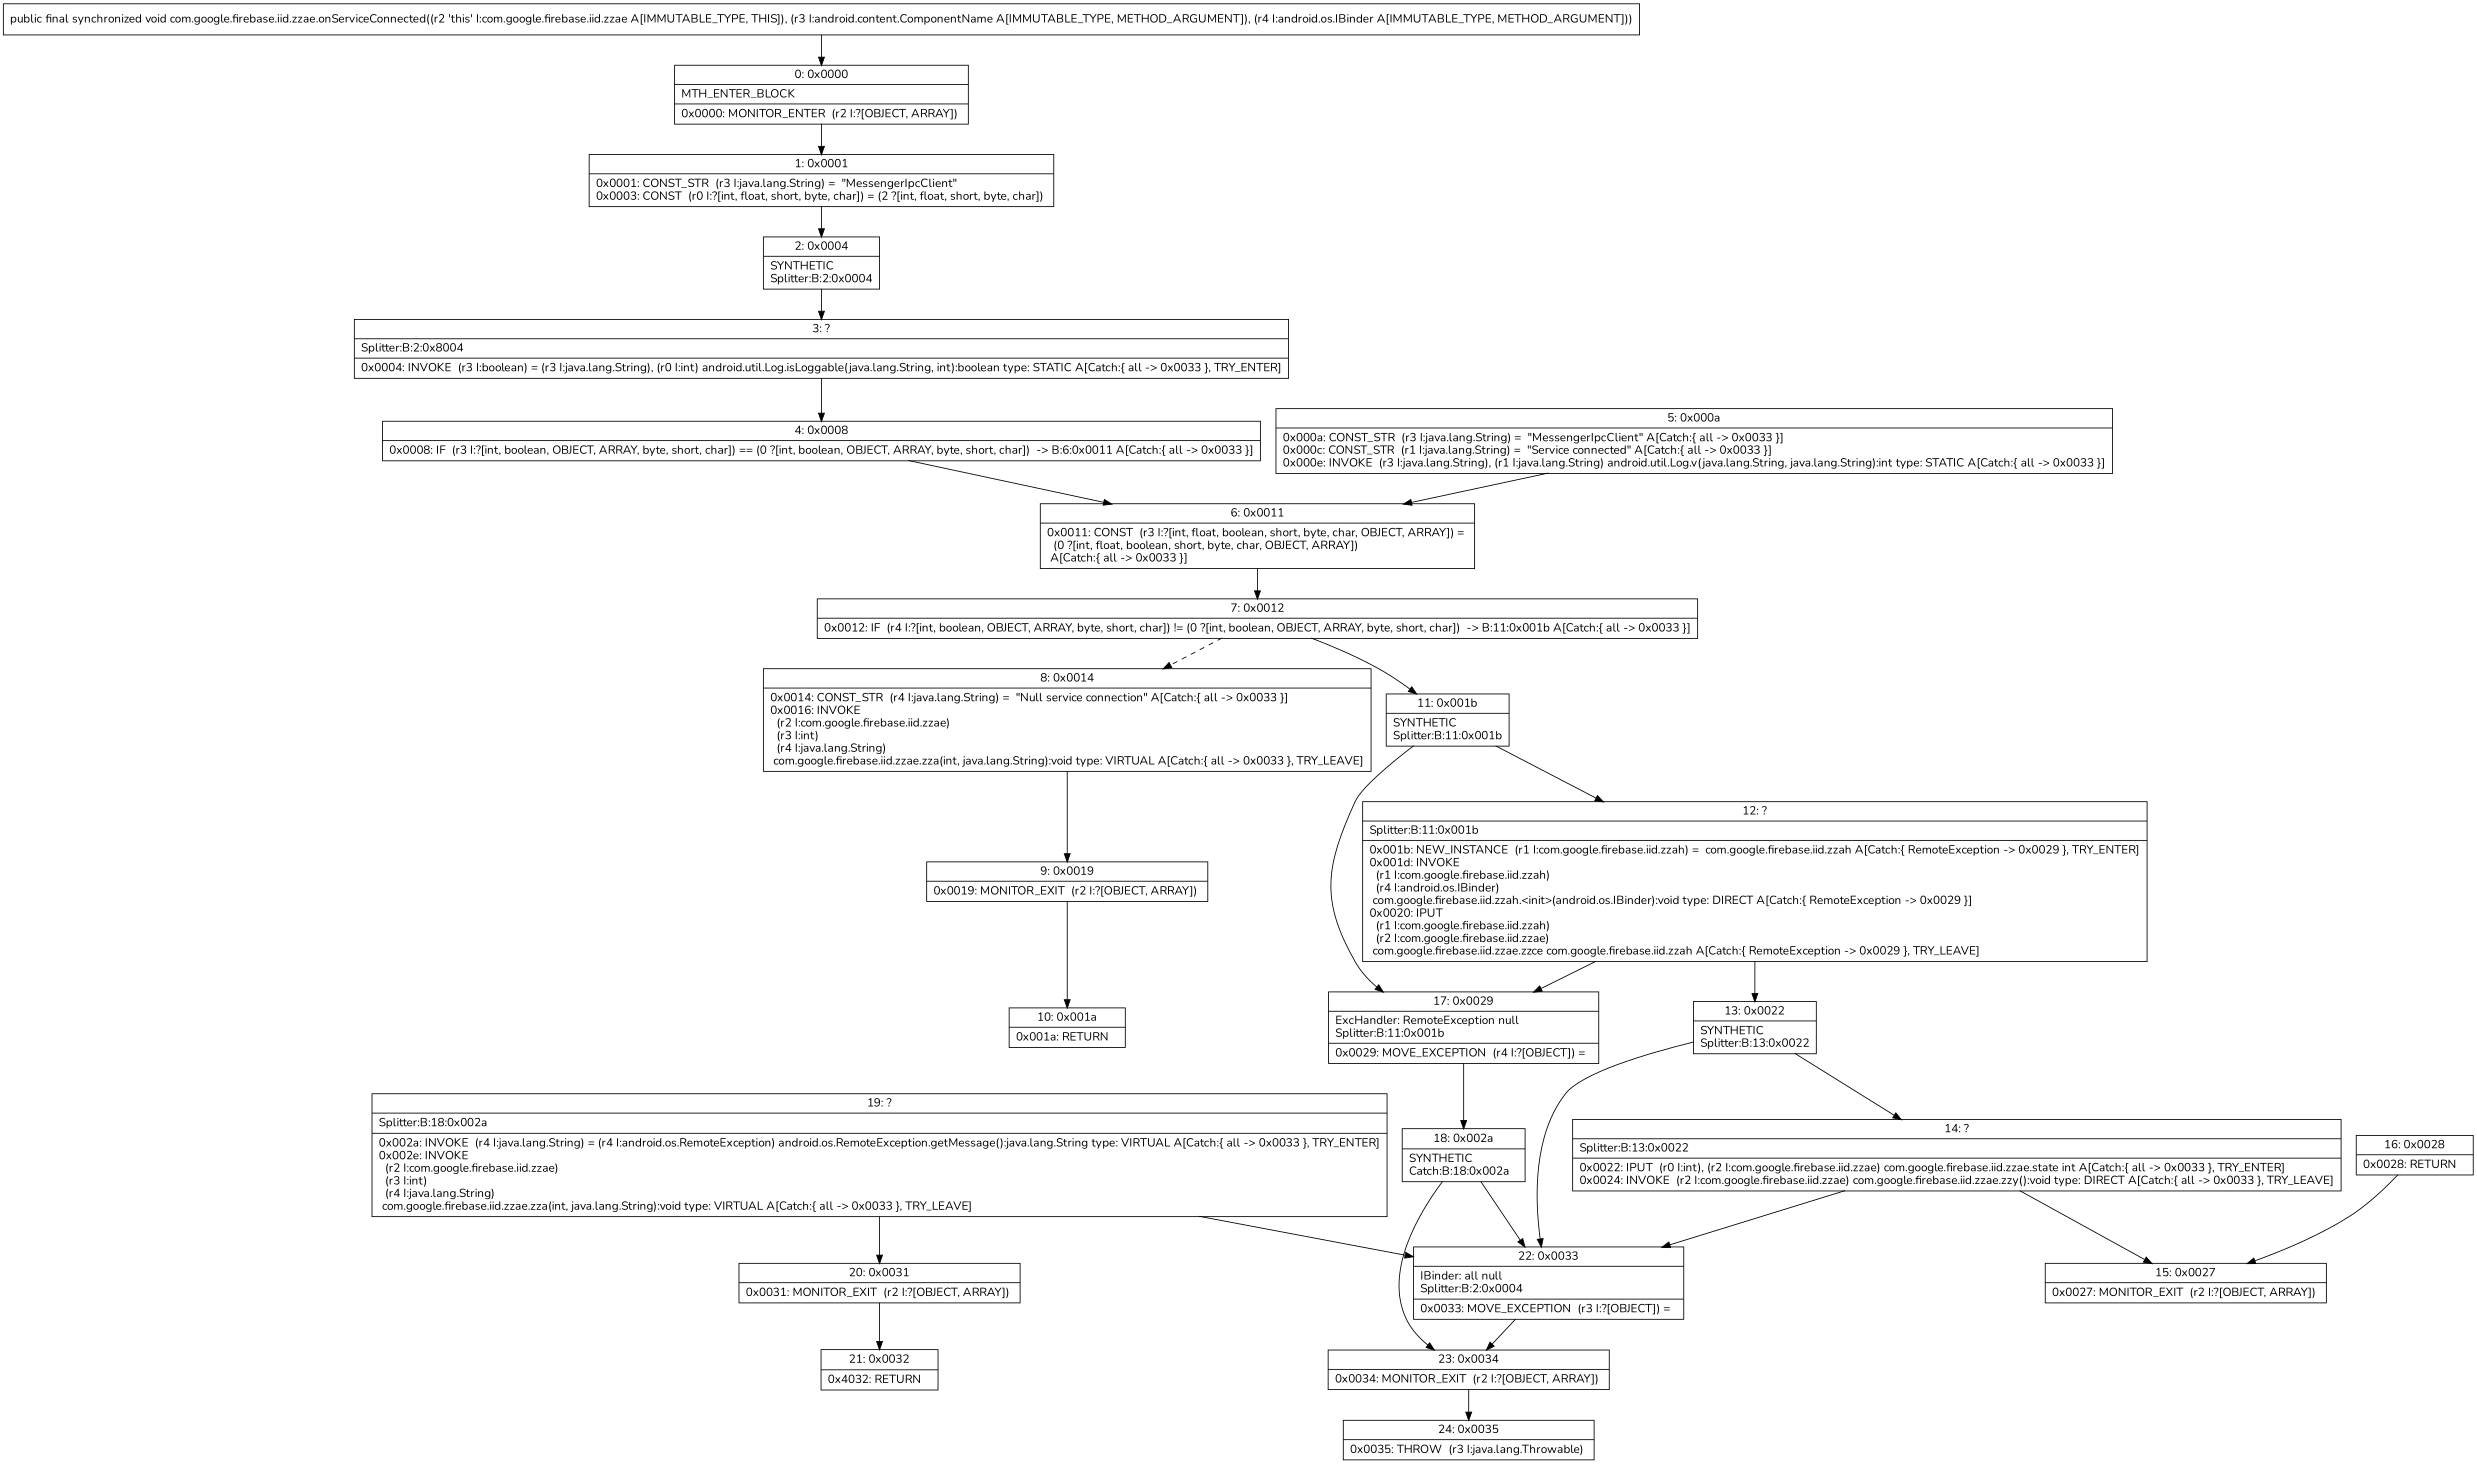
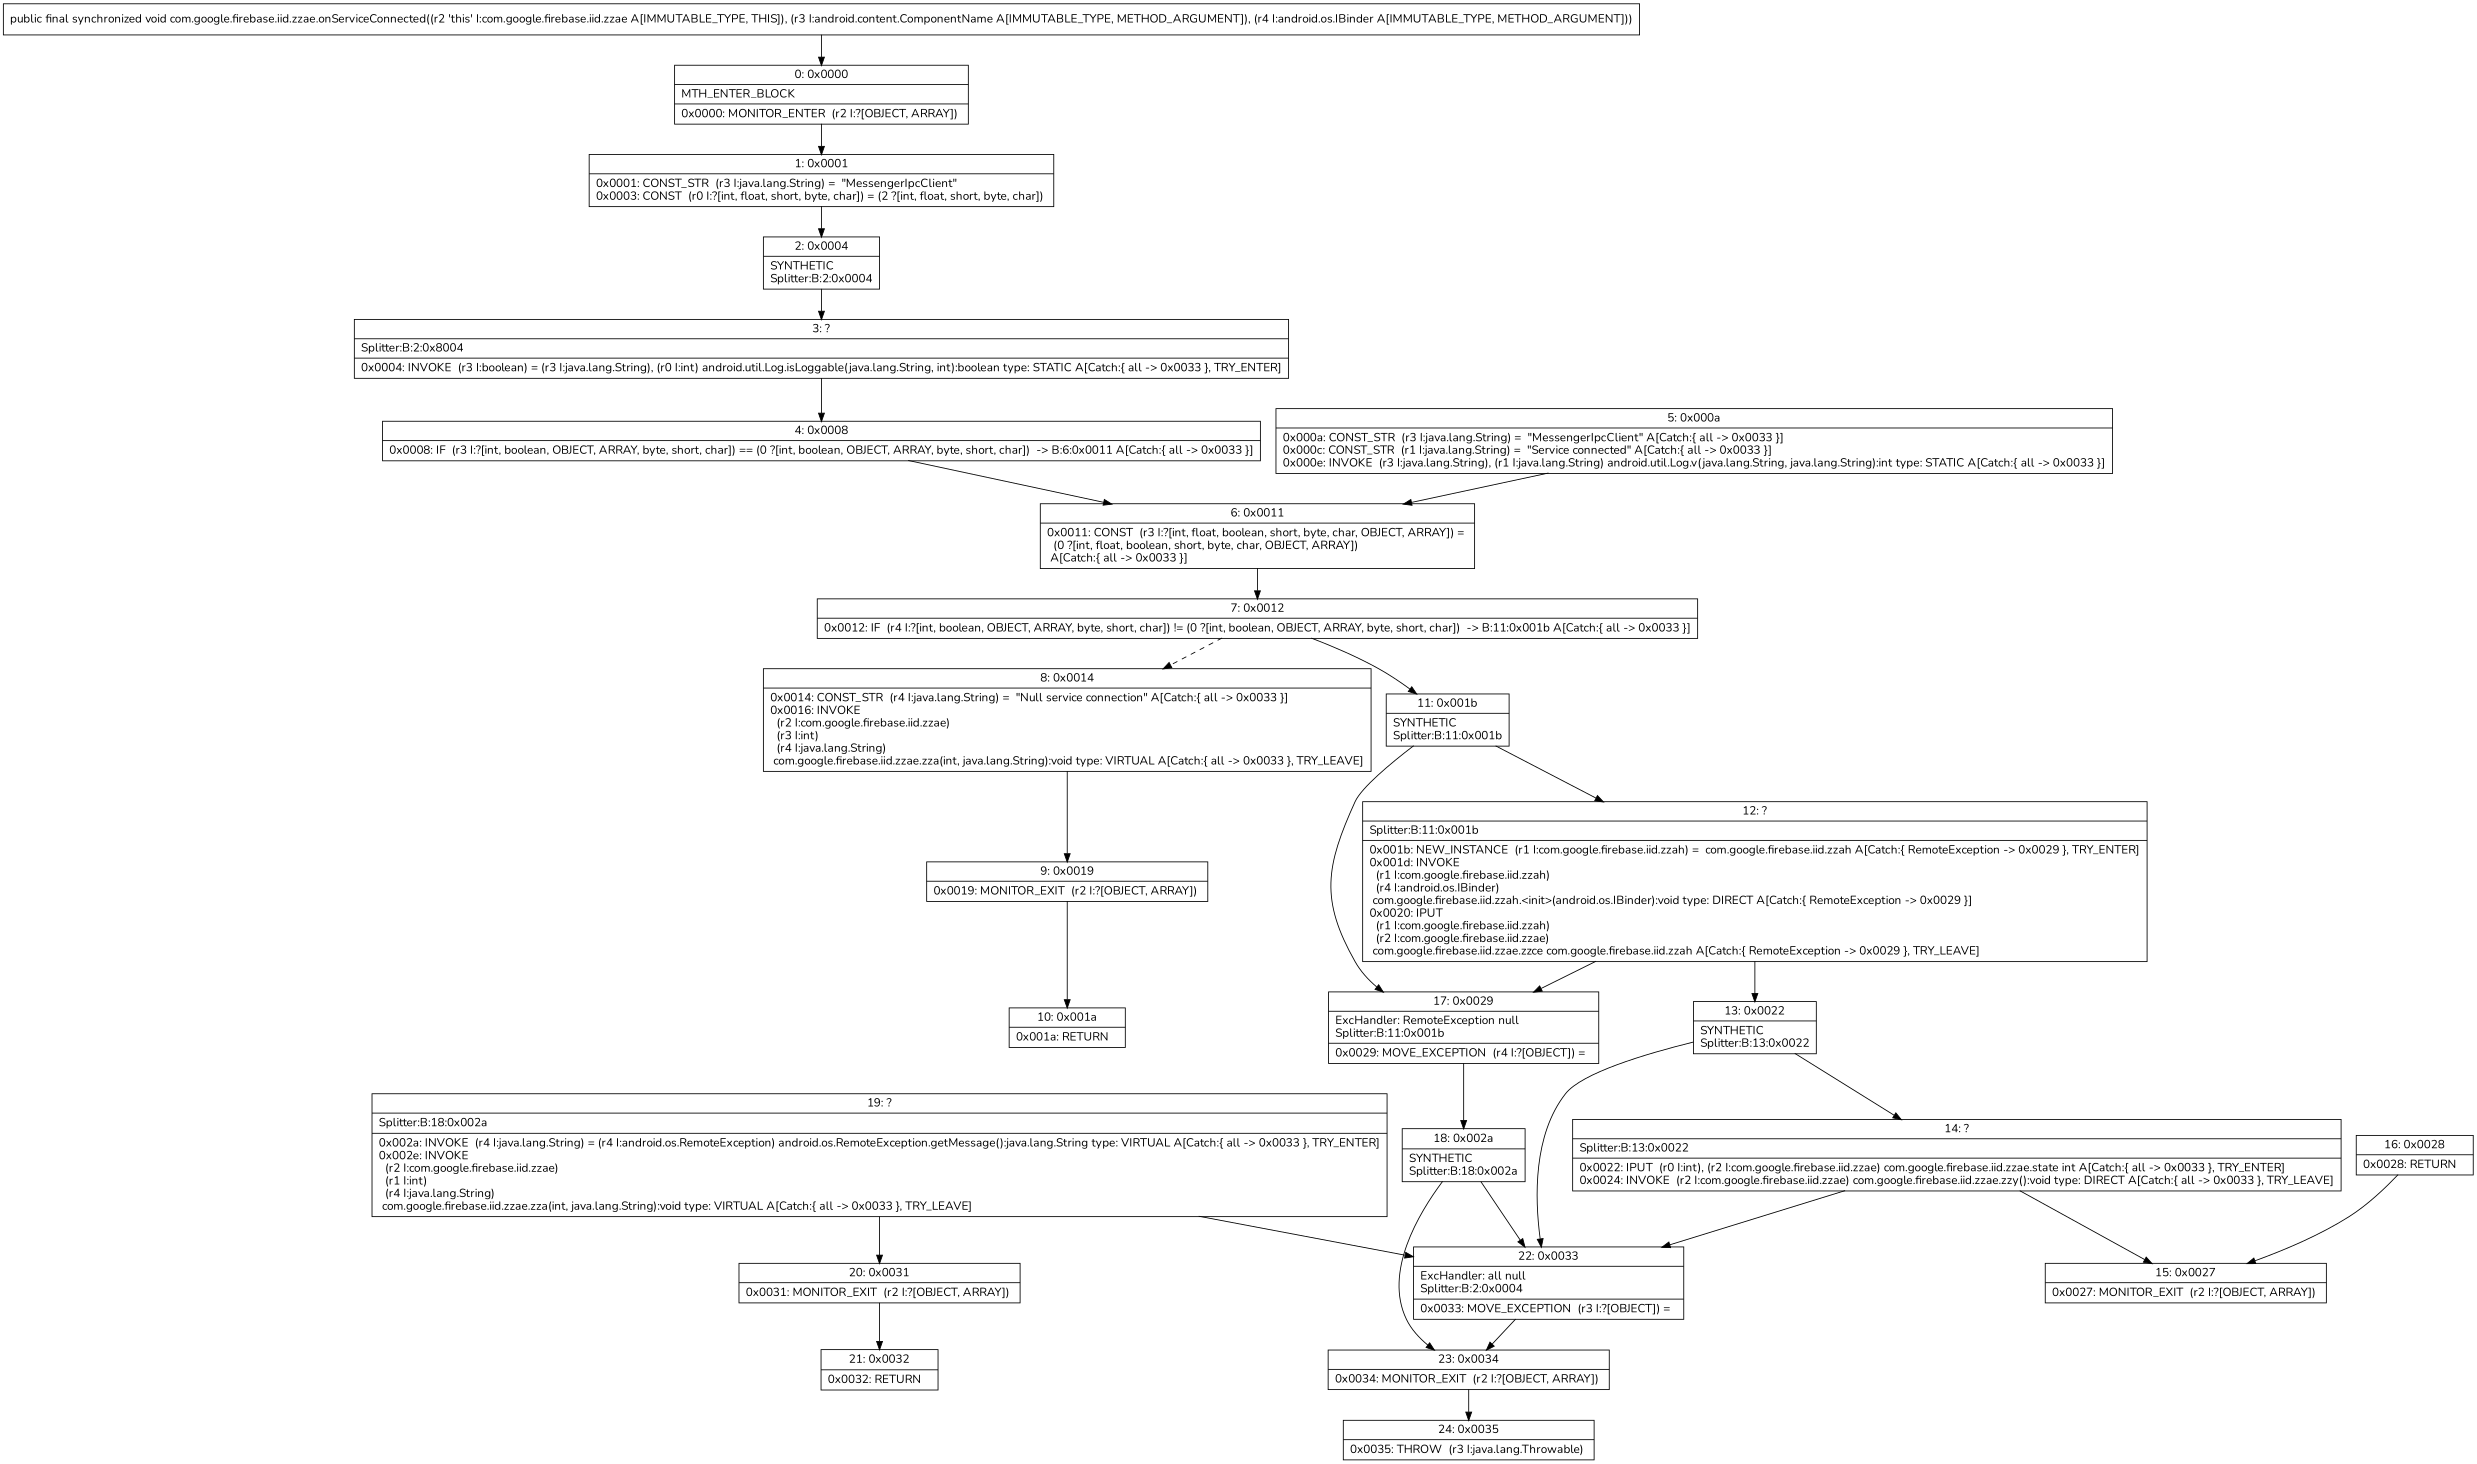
node "18: 0x002a": text "Catch:B:18:0x002a" -> "Splitter:B:18:0x002a"
node "19: ?": text "(r3 I:int)" -> "(r1 I:int)"
node "22: 0x0033": text "IBinder: all null" -> "ExcHandler: all null"
node "21: 0x0032": text "0x4032: RETURN" -> "0x0032: RETURN"
